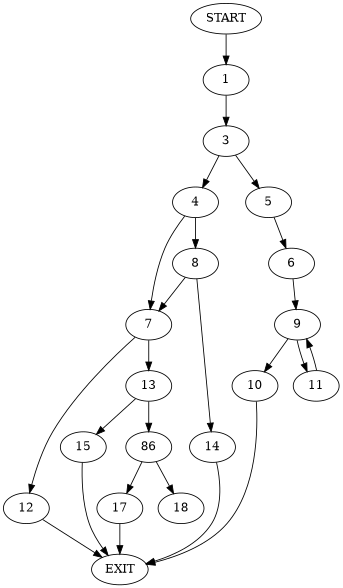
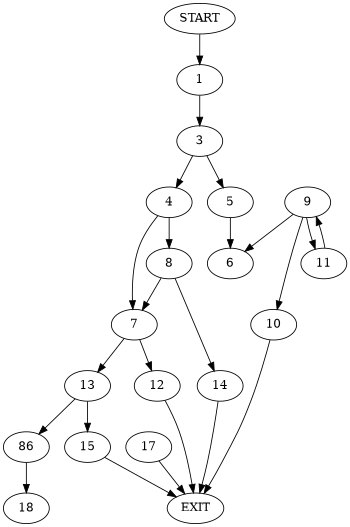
edge "6" -> "9": reversed
edge "86" -> "17": removed
